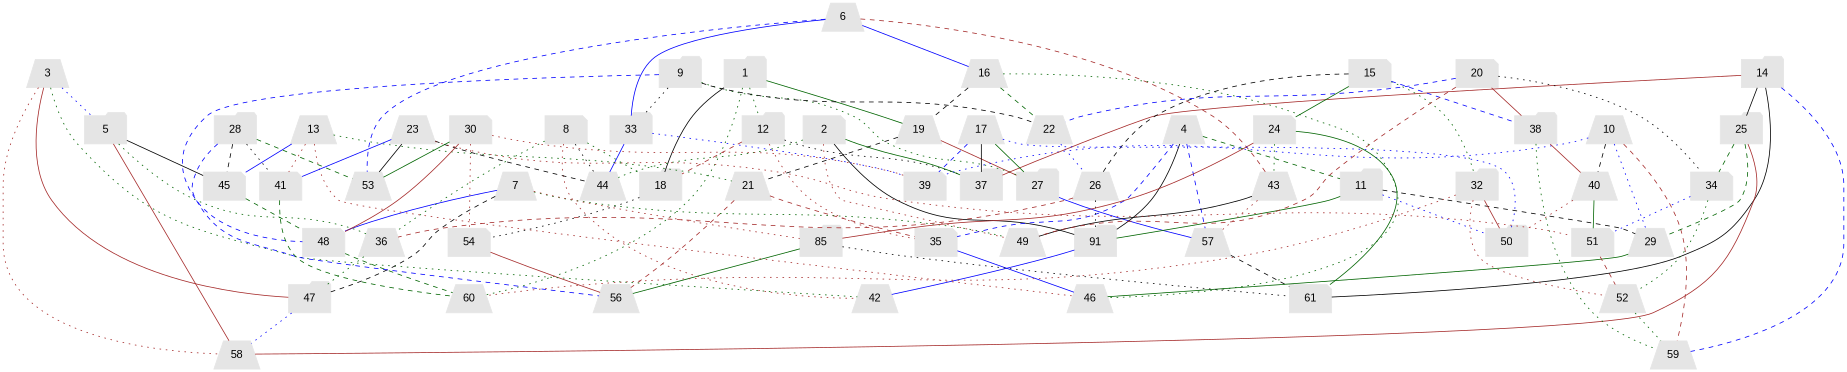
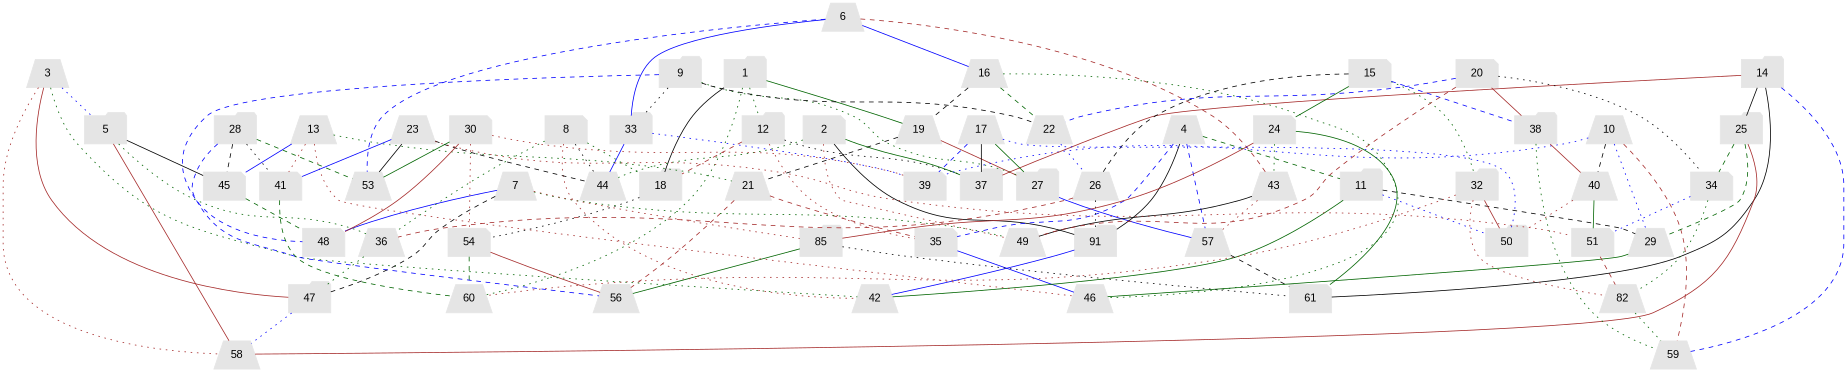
edge "11" -- "91": now "11" -- "42"
edge "48" -- "60": now "54" -- "60"
node "52": label "52" -> "82"
